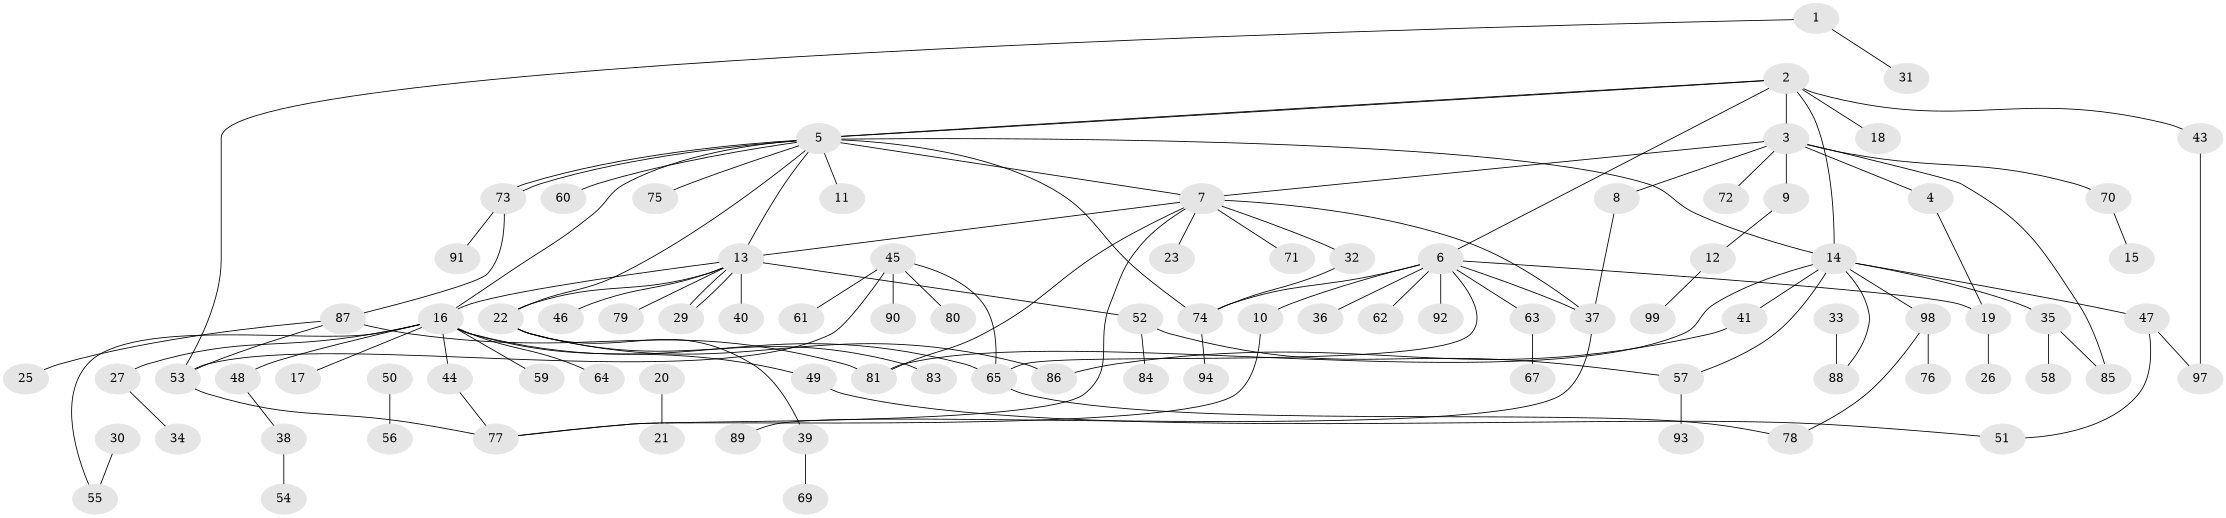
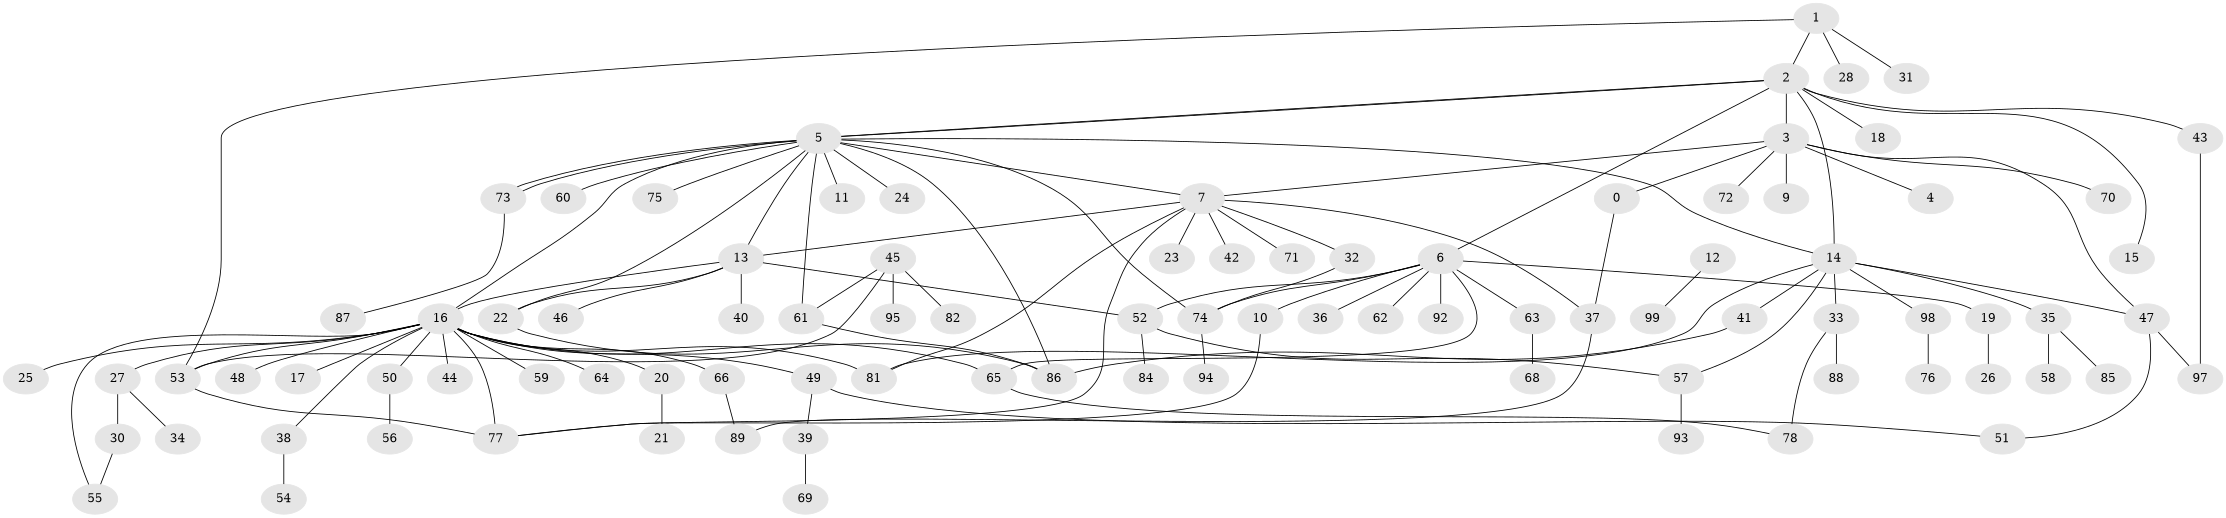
edge "1" -- "2": added
node "28": added
node "24": added
node "8": label "8" -> "0"
edge "3" -- "85": now "3" -- "47"
edge "5" -- "86": added
edge "5" -- "61": added
edge "9" -- "12": removed
edge "70" -- "15": now "2" -- "15"
node "91": removed
node "42": added
edge "4" -- "19": removed
edge "6" -- "37": now "6" -- "52"
edge "45" -- "65": removed
edge "14" -- "88": now "14" -- "33"
node "79": removed
node "29": removed
node "90": label "90" -> "95"
node "80": label "80" -> "82"
edge "87" -- "25": now "16" -- "25"
edge "61" -- "86": added
edge "22" -- "39": now "49" -- "39"
edge "87" -- "81": now "16" -- "81"
edge "16" -- "50": added
edge "16" -- "20": added
edge "87" -- "53": now "16" -- "53"
node "66": added
node "83": removed
node "67": label "67" -> "68"
edge "98" -- "78": now "33" -- "78"
edge "27" -- "30": added
edge "44" -- "77": now "16" -- "77"
edge "48" -- "38": now "16" -- "38"
